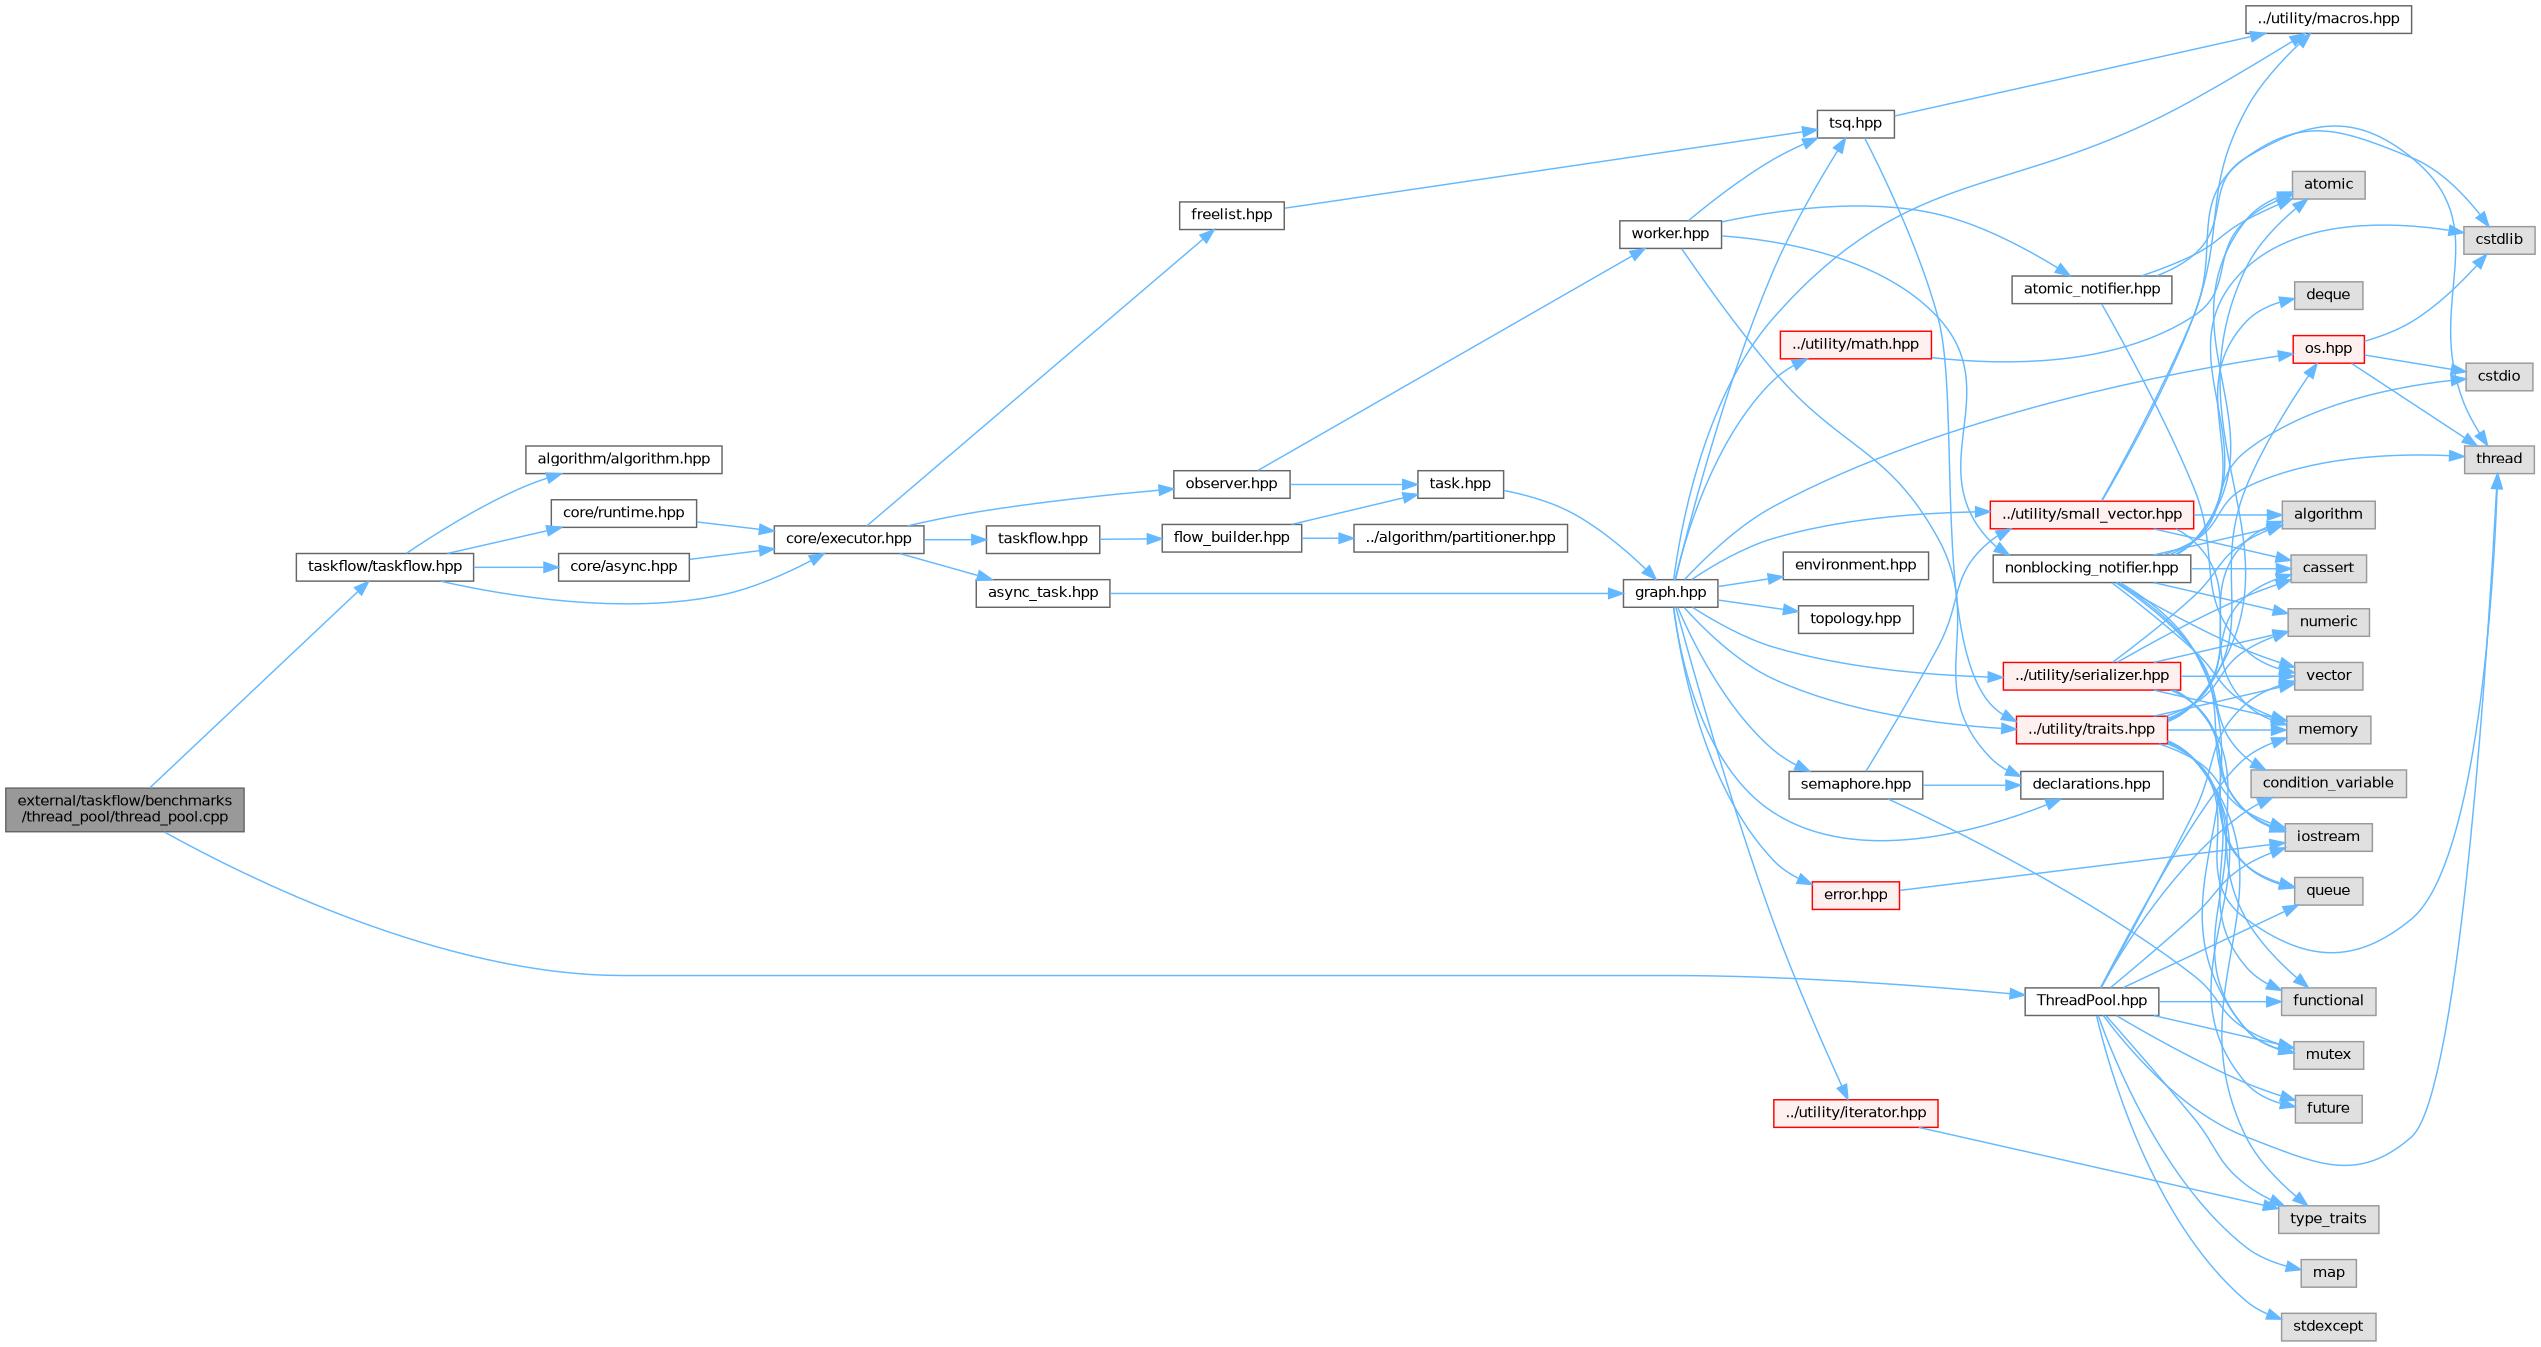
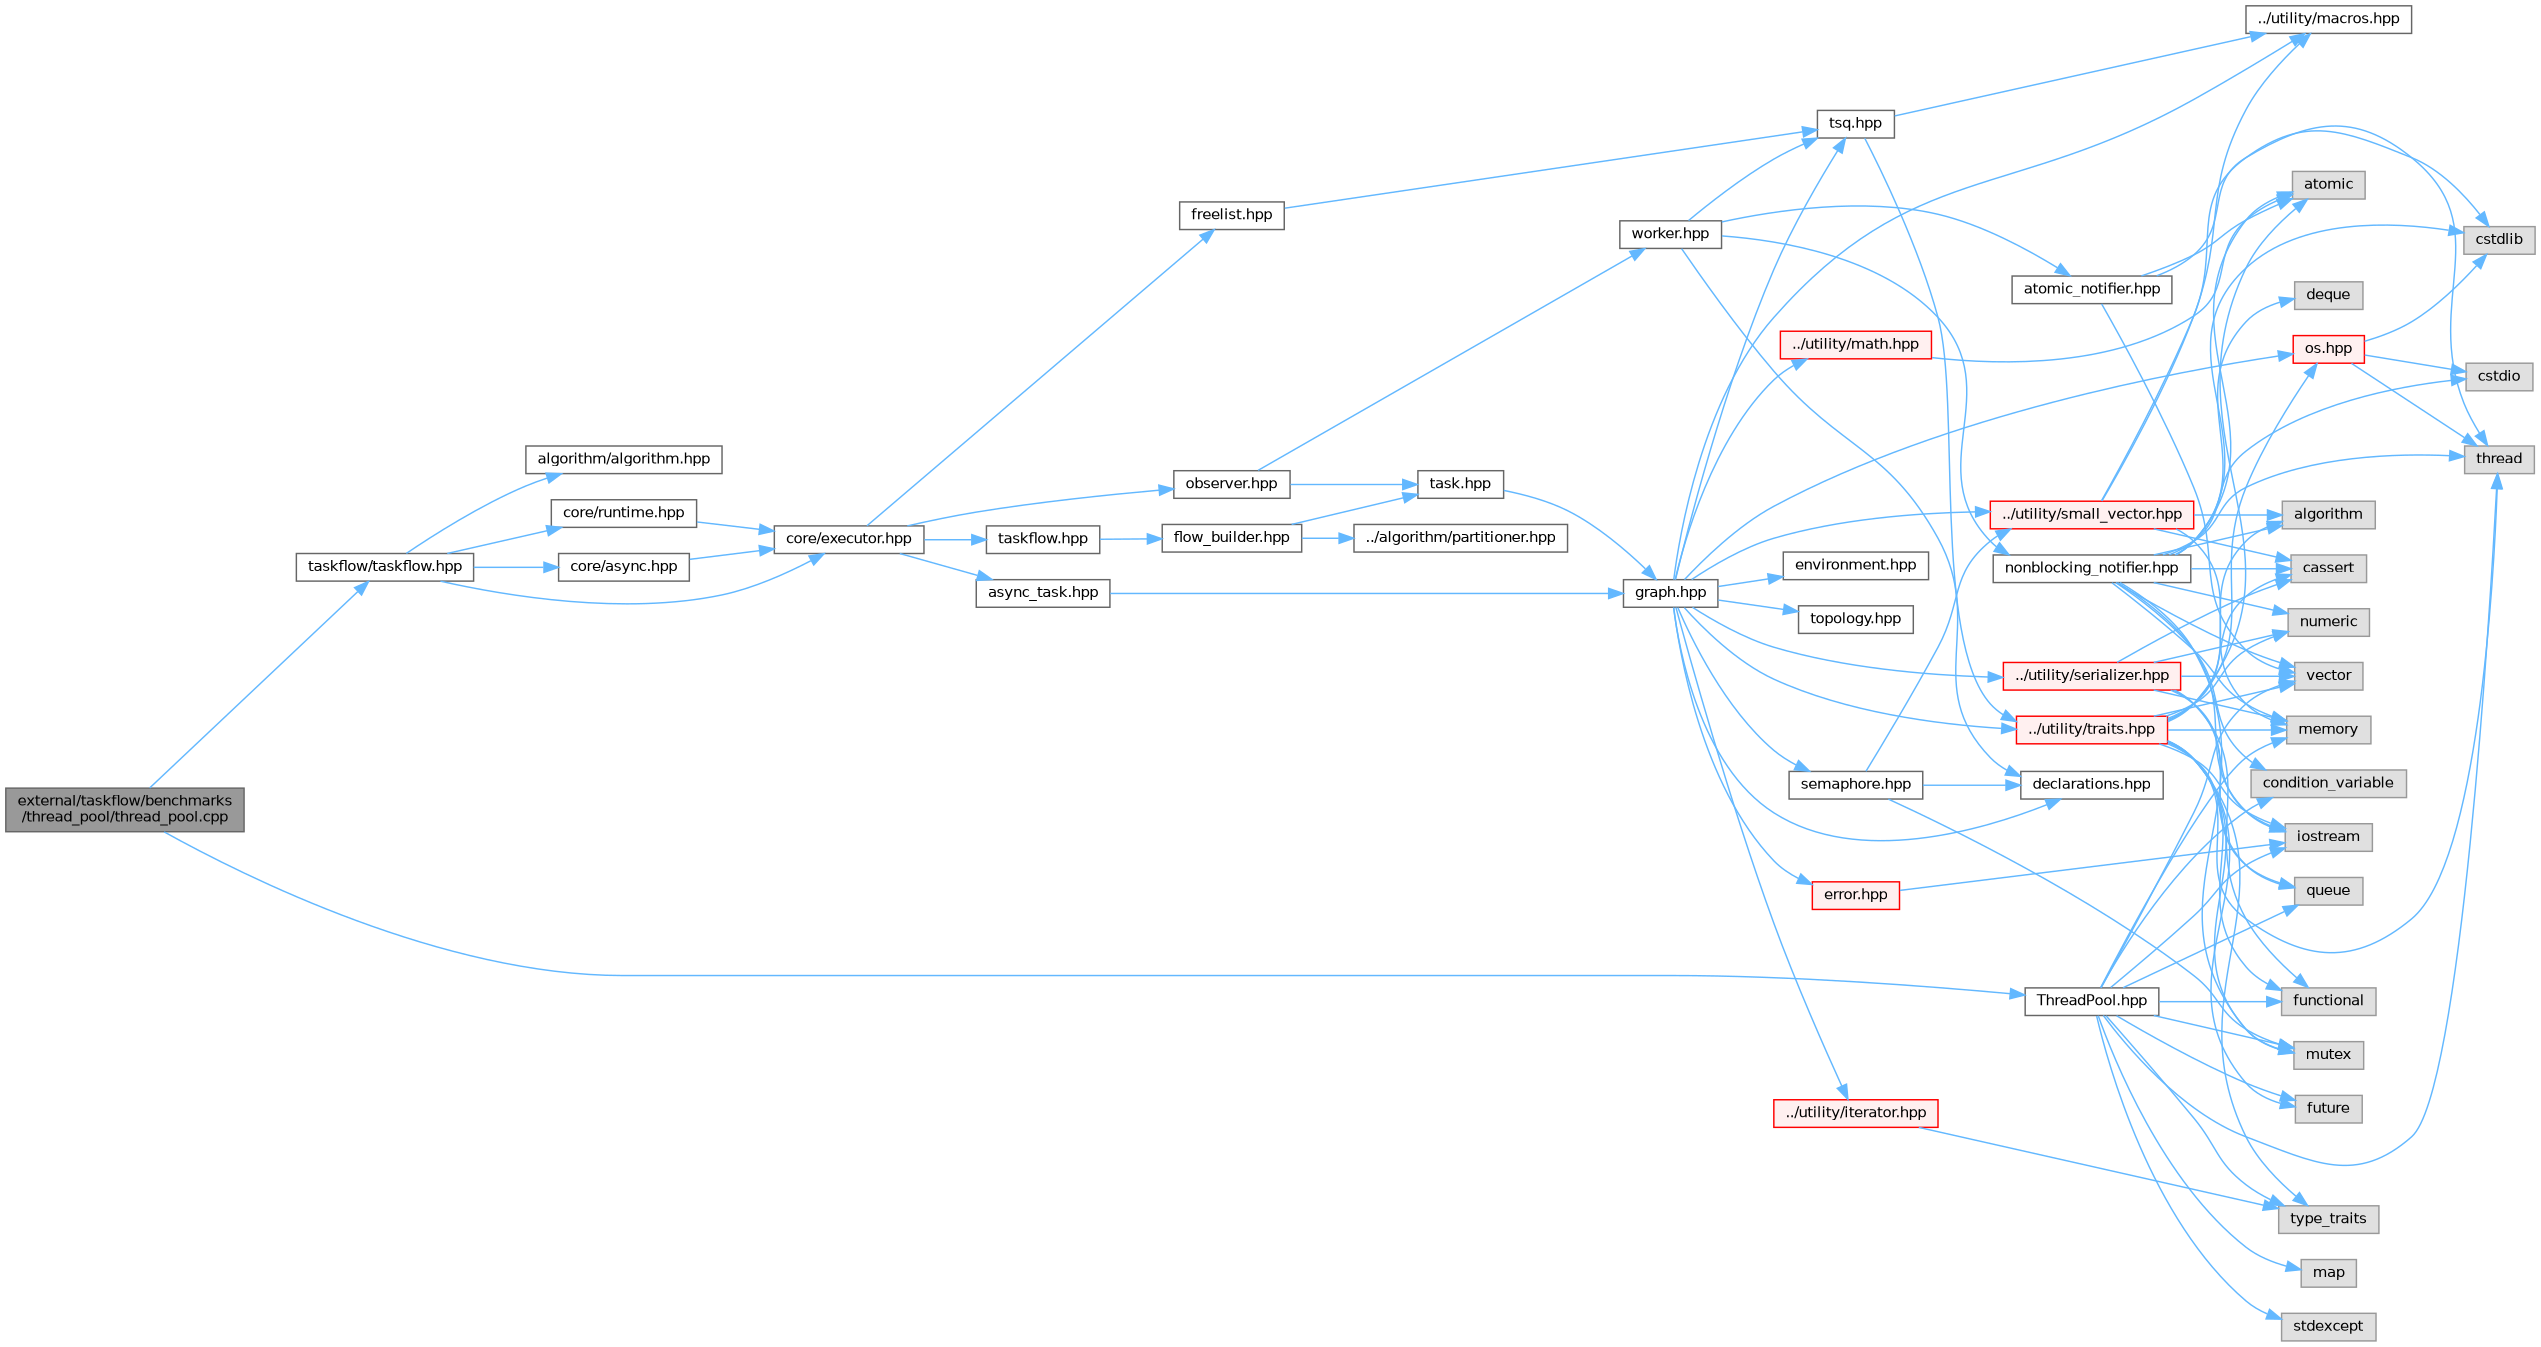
edge "../utility/serializer.hpp" -> "algorithm": removed
